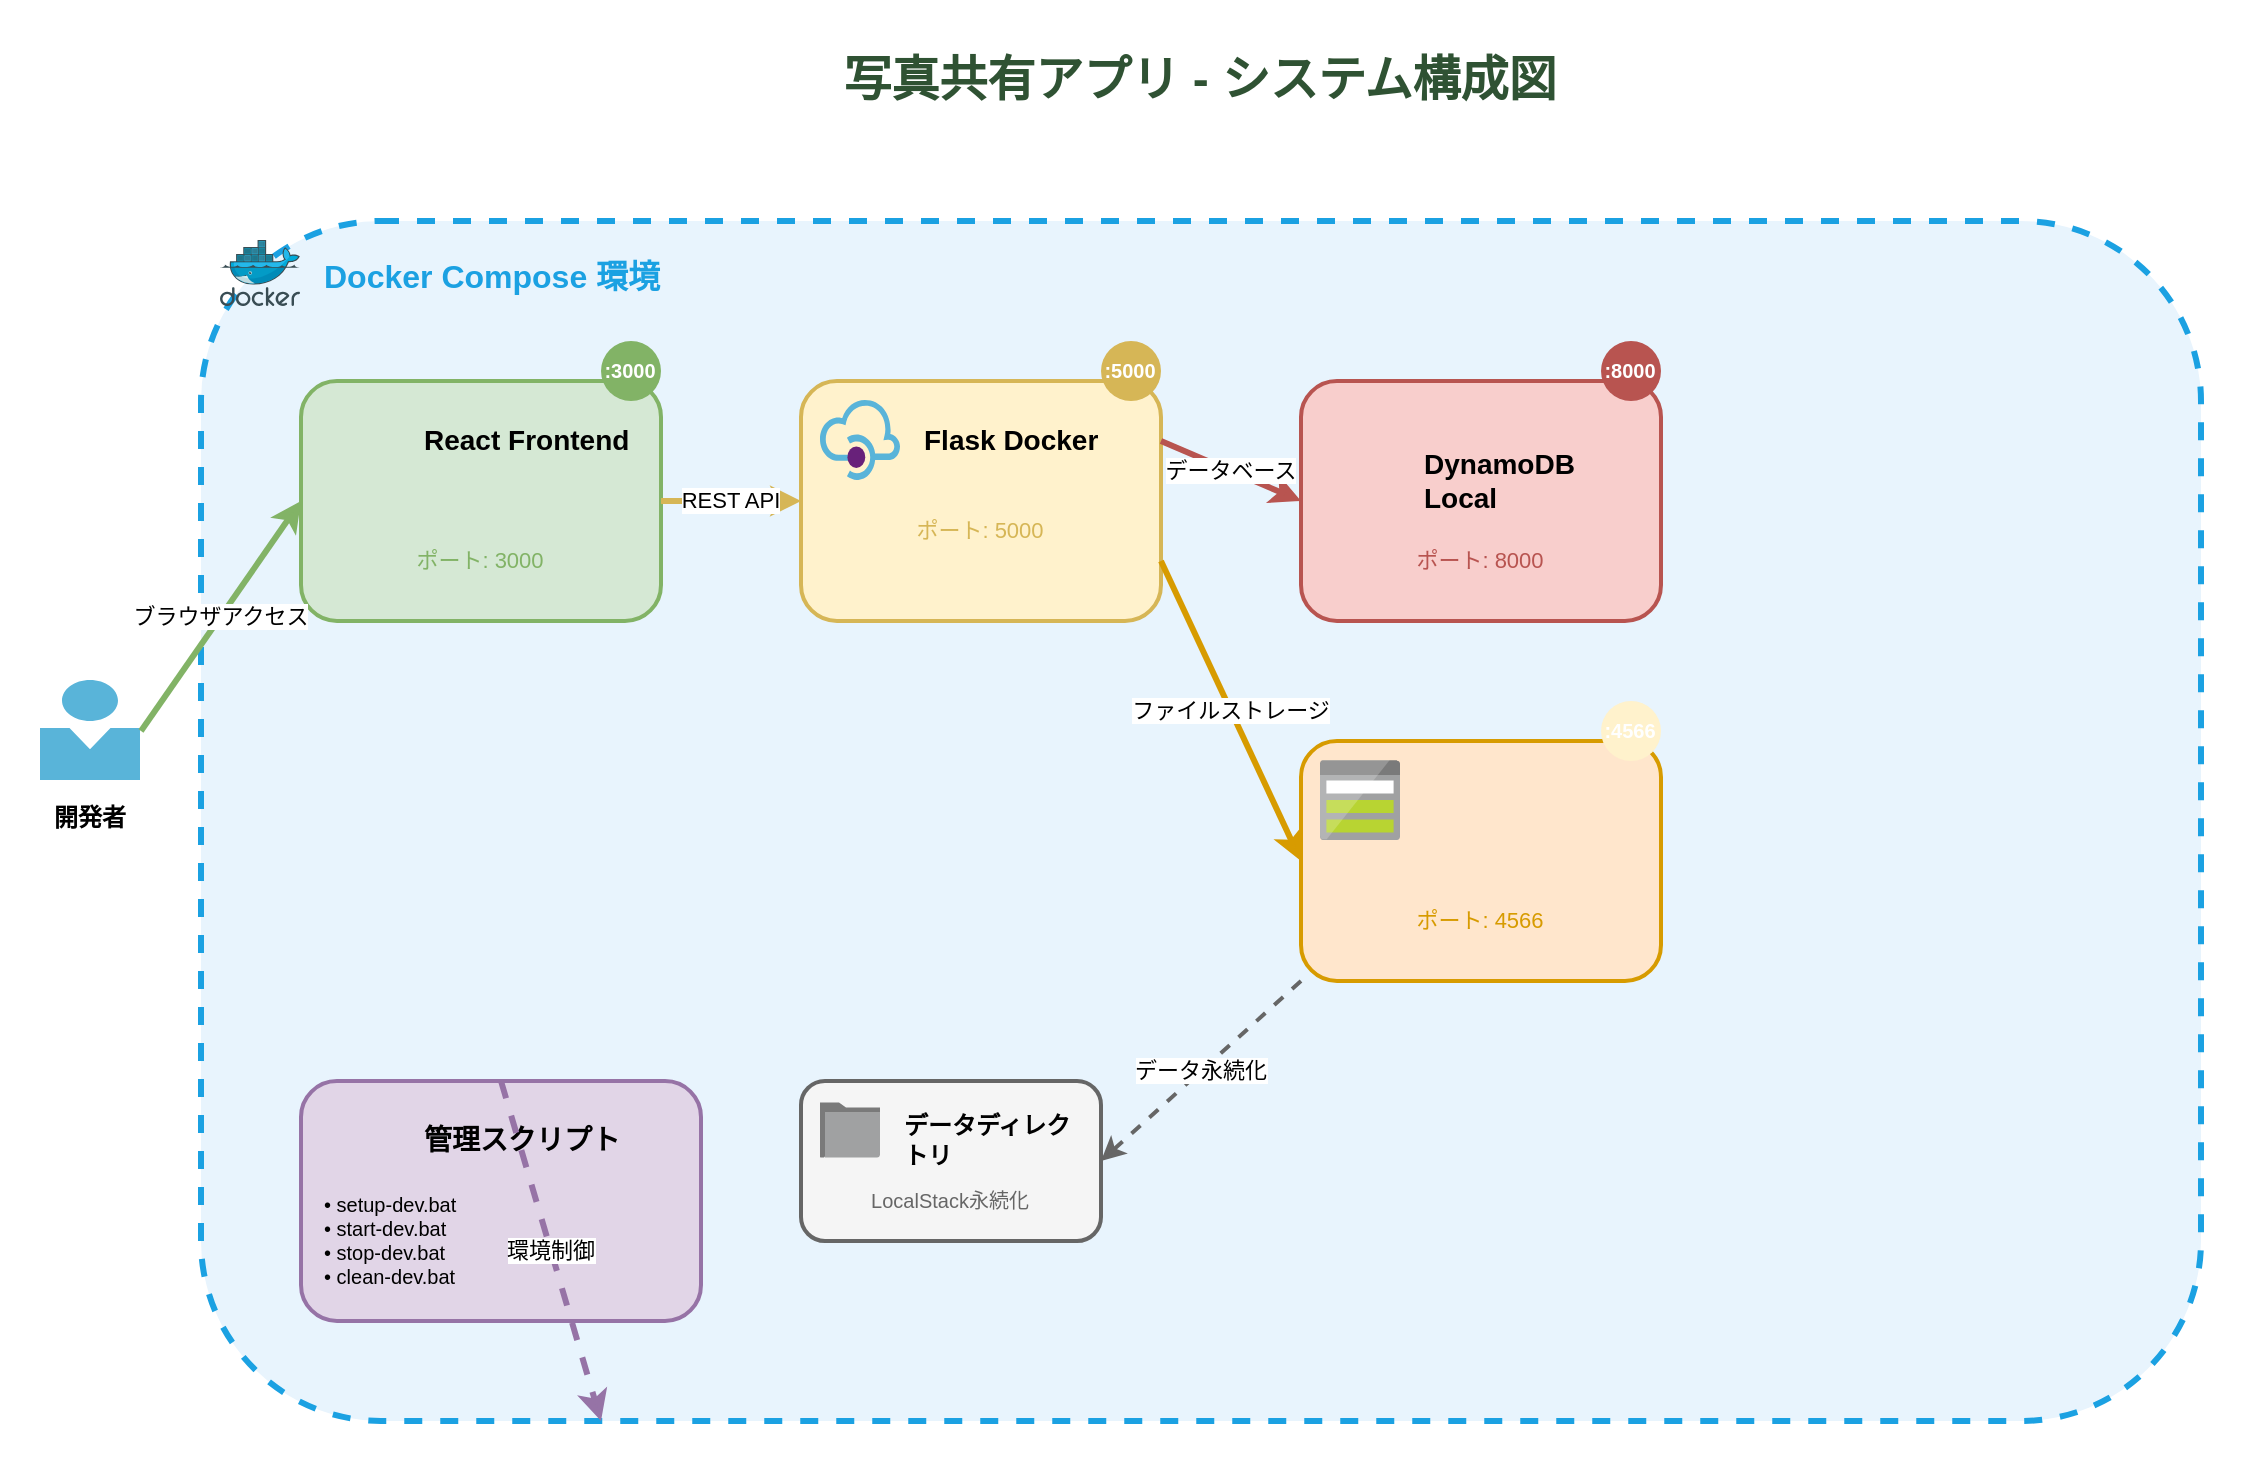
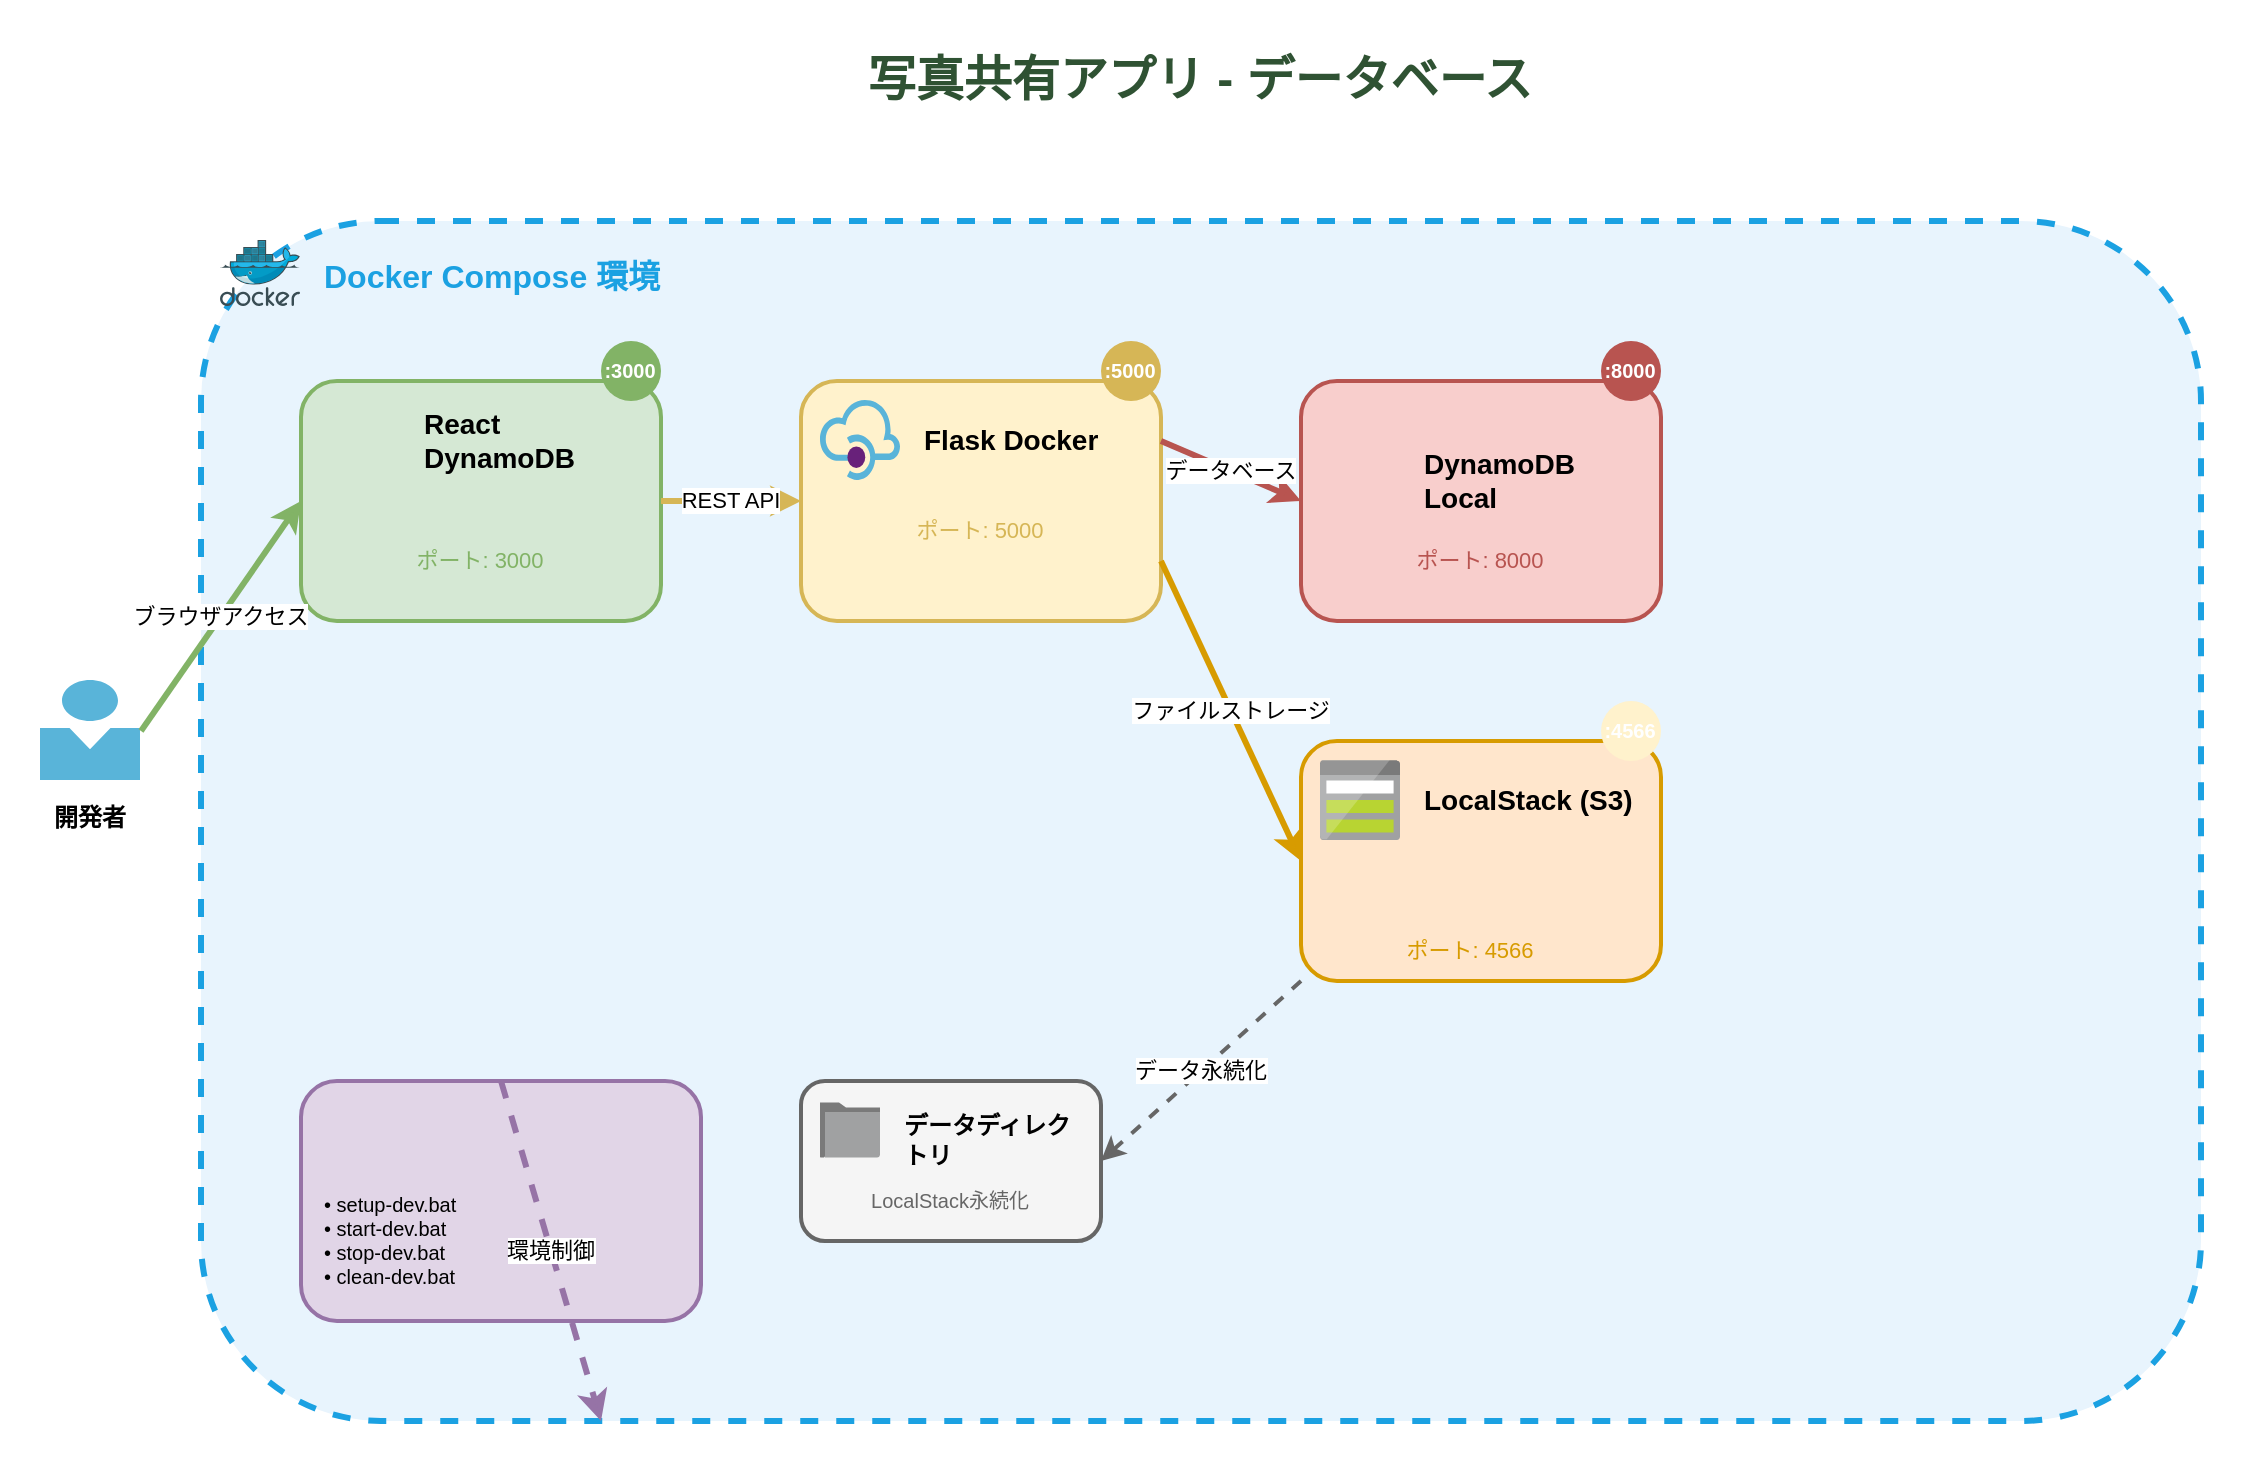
node "写真共有アプリ - システム構成図": label "写真共有アプリ - システム構成図" -> "写真共有アプリ - データベース"
node "React Frontend": label "React Frontend" -> "React DynamoDB"
node "LocalStack (S3)": added
node "ポート: 4566": moved (1481, 921) -> (1471, 951)
node "管理スクリプト": removed
